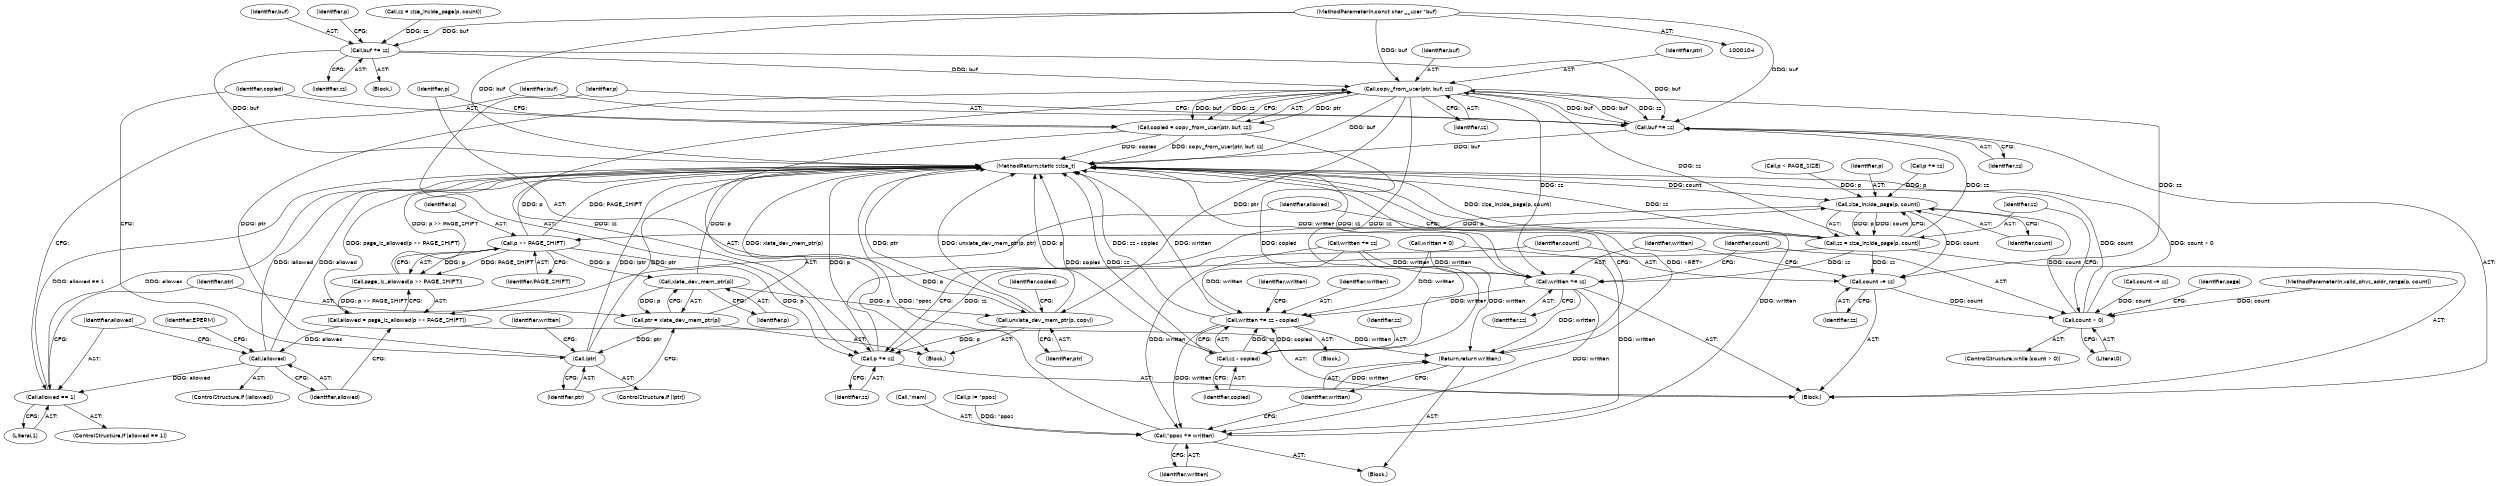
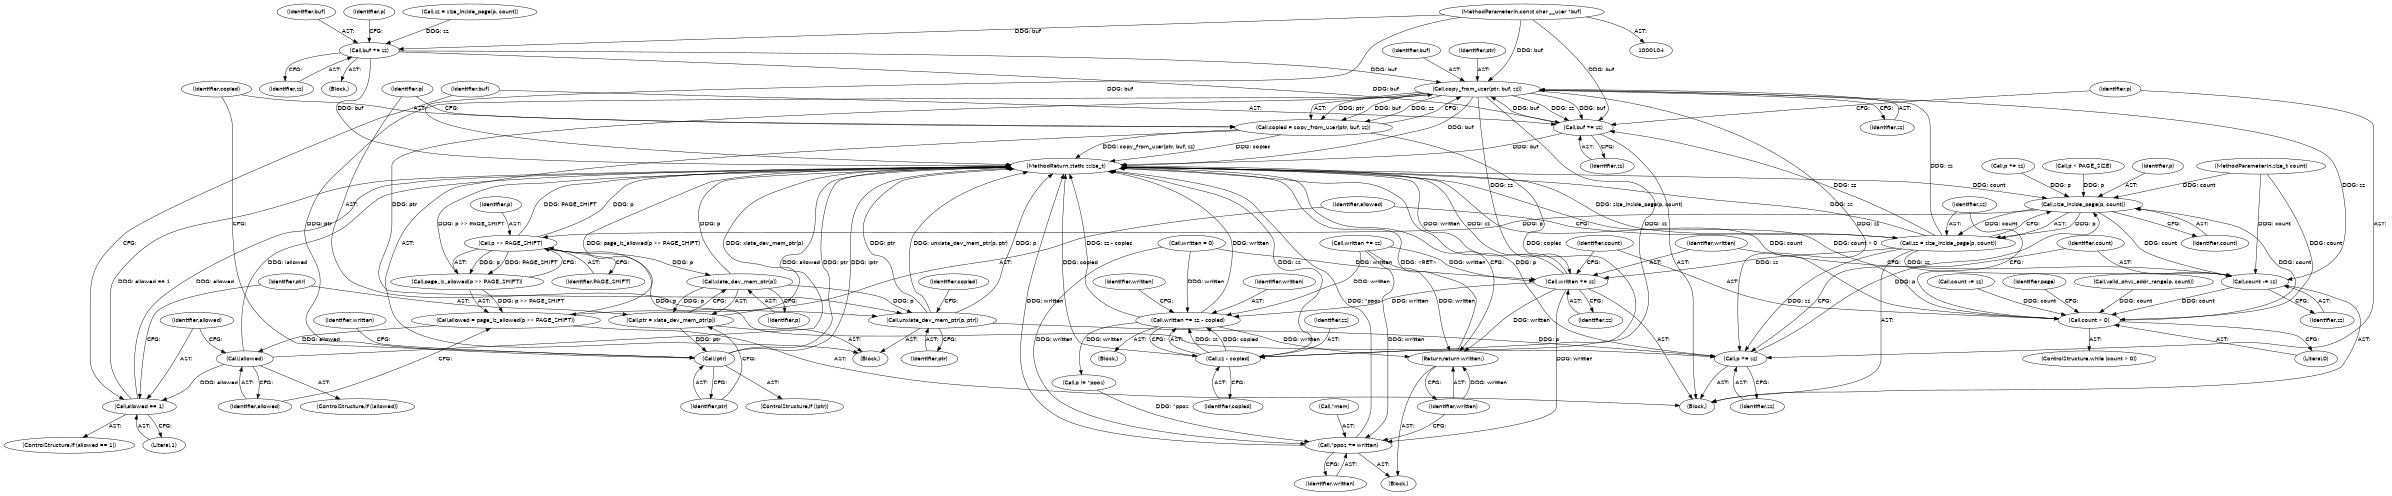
node "(MethodParameterIn,size_t count)": added
node "(MethodParameterIn,valid_phys_addr_range(p, count))": label "(MethodParameterIn,valid_phys_addr_range(p, count))" -> "(Call,valid_phys_addr_range(p, count))"
edge "(Call,allowed = page_is_allowed(p >> PAGE_SHIFT))" -> "(Call,page_is_allowed(p >> PAGE_SHIFT))": removed, label "CFG:"
node "(Identifier,EPERM)": removed
node "(Call,unxlate_dev_mem_ptr(p, copy))": label "(Call,unxlate_dev_mem_ptr(p, copy))" -> "(Call,unxlate_dev_mem_ptr(p, ptr))"
edge "(Call,written += sz - copied)" -> "(Call,*ppos += written)": now "(Call,written += sz - copied)" -> "(Call,p != *ppos)"
